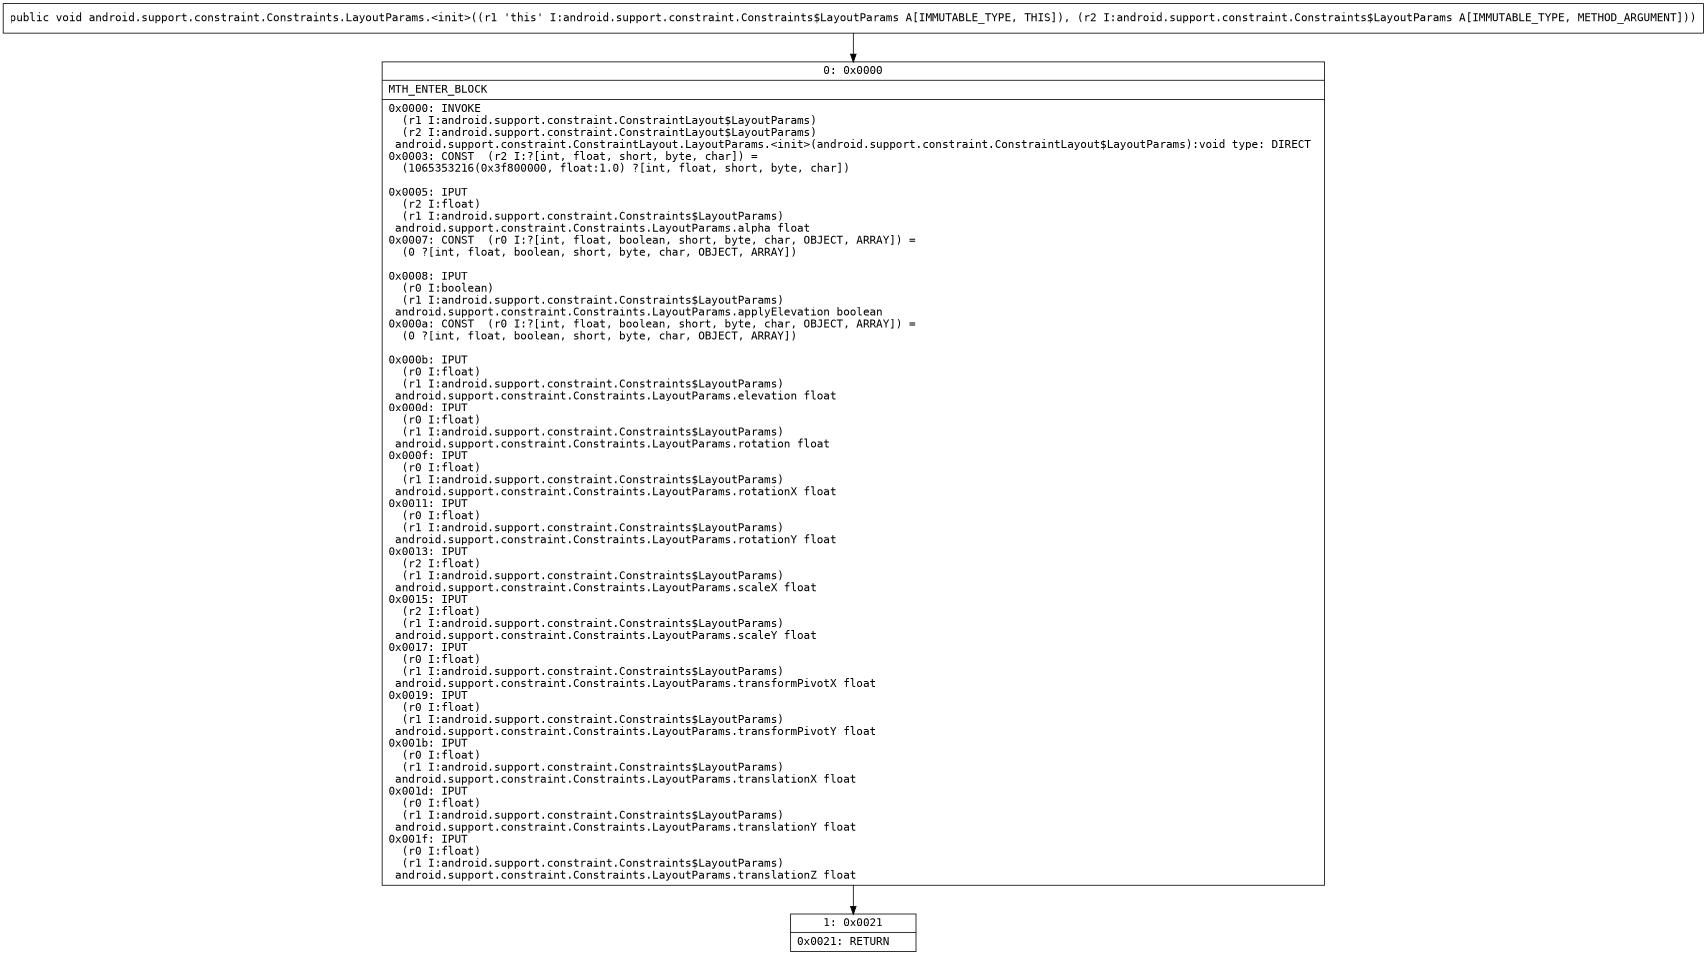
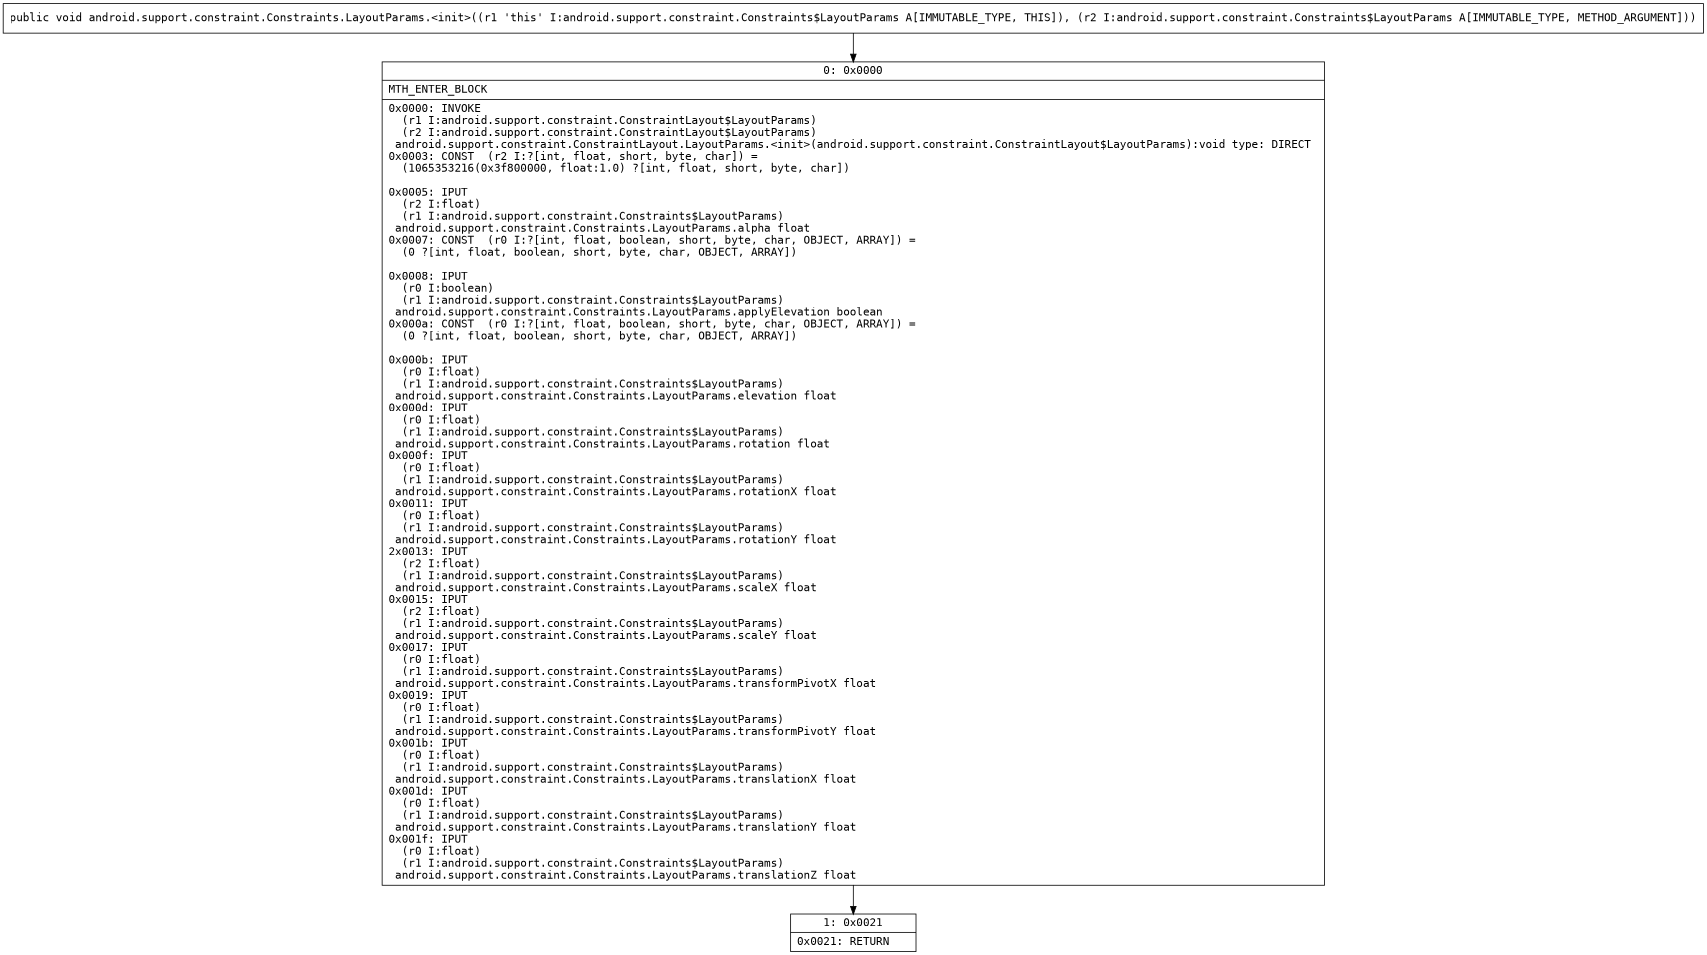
node "0: 0x0000": text "0x0013: IPUT" -> "2x0013: IPUT"
